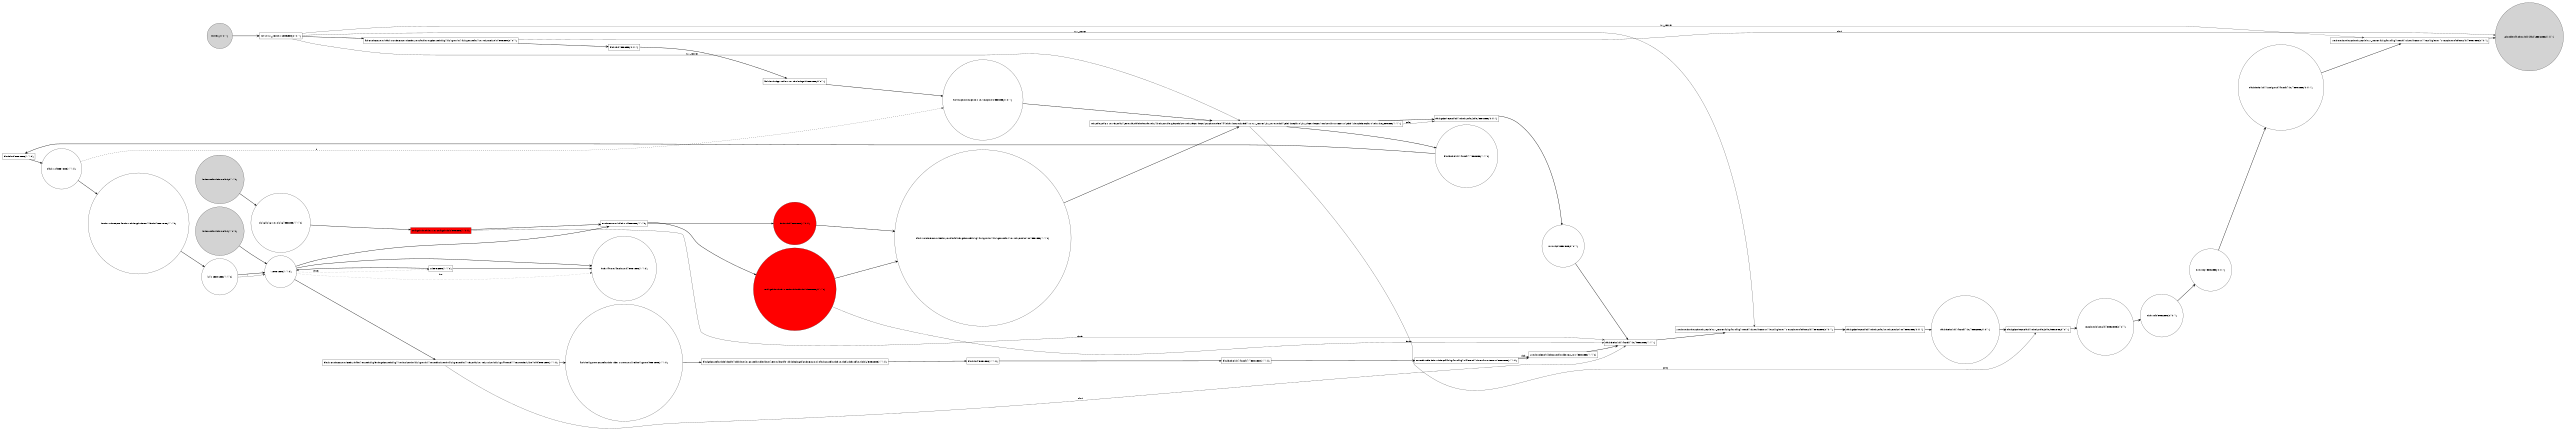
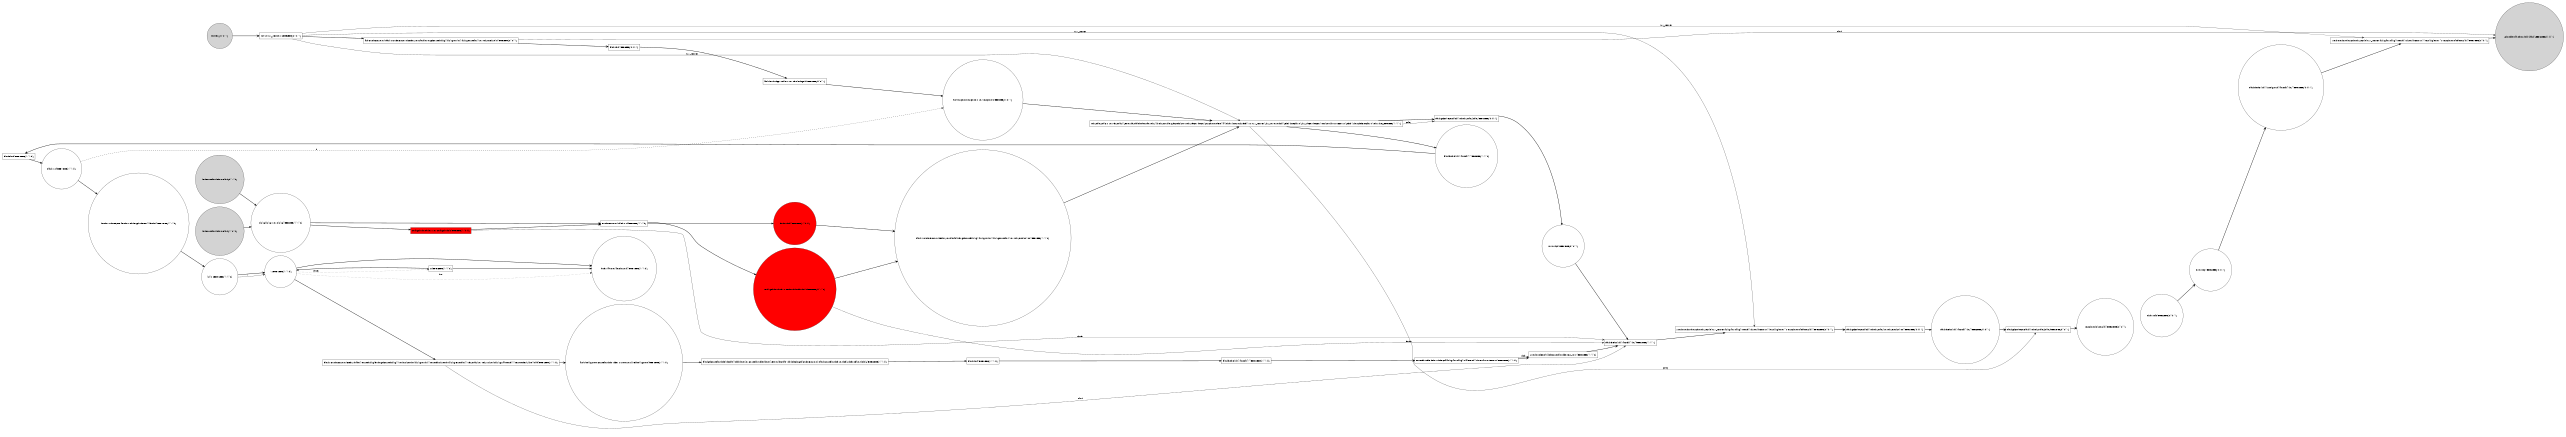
edge "i < 2@@@14@@@['1', '1', '0']" -> "CuratorFramework client = null@@@4@@@['1', '1', '0']": now "Timing timing = new Timing()@@@3@@@['1', '1', '0']" -> "CuratorFramework client = null@@@4@@@['1', '1', '0']"
edge "testConnectionStateNewClient['1', '0', '0']" -> "i < 2@@@14@@@['1', '1', '0']": now "testConnectionStateNewClient['1', '0', '0']" -> "Timing timing = new Timing()@@@3@@@['1', '1', '0']"
edge "semaphore.drainPermits()@@@37@@@['0', '0', '1']" -> "retries.set(0)@@@38@@@['0', '0', '1']": removed
